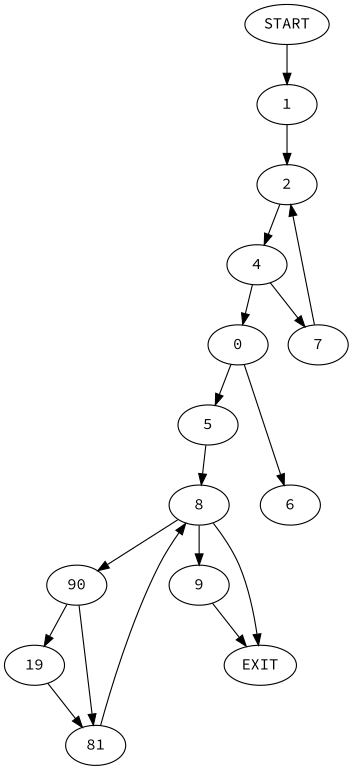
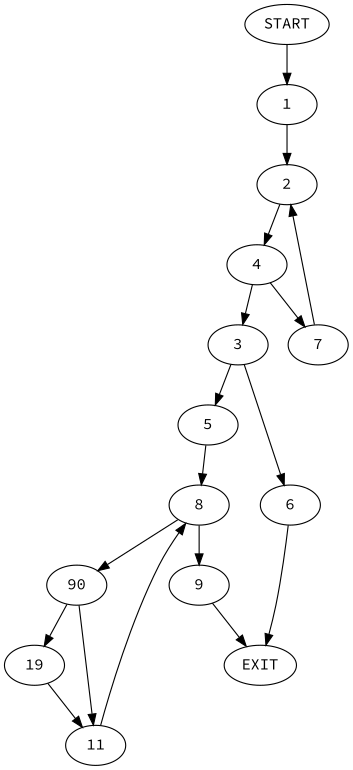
node "0": label "0" -> "3"
edge "8" -> "EXIT": now "6" -> "EXIT"
node "81": label "81" -> "11"
